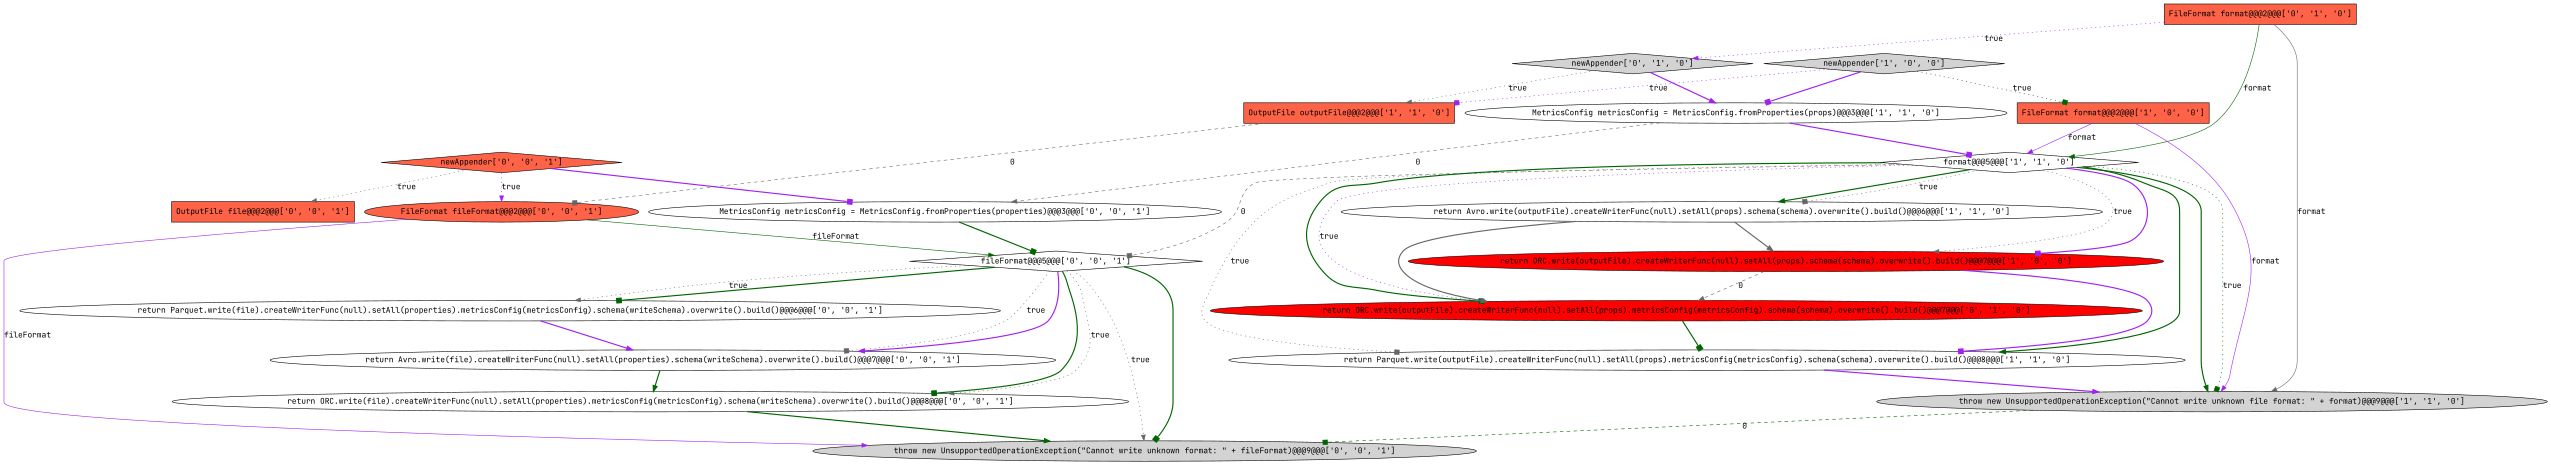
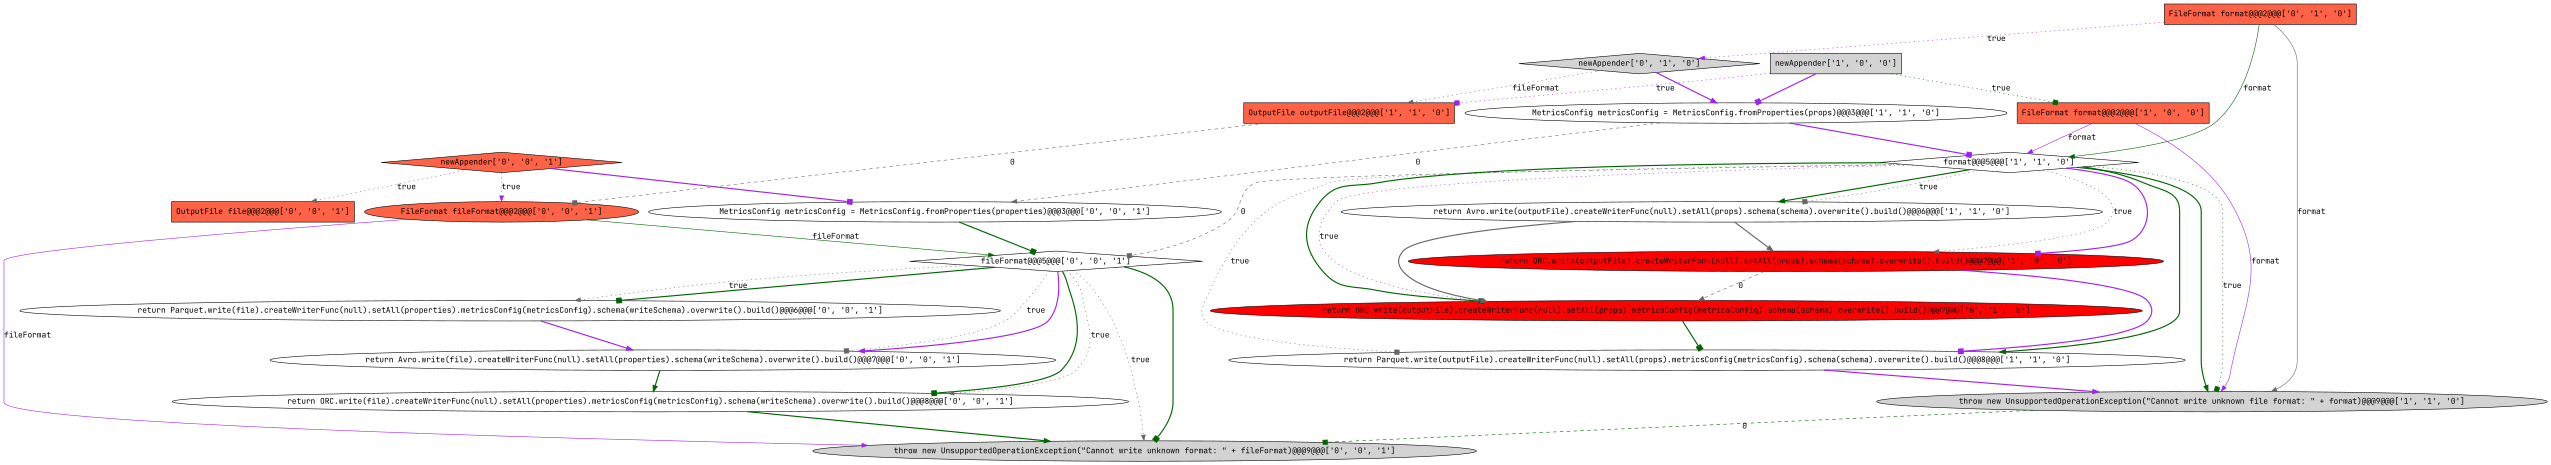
node "newAppender['1', '0', '0']": shape diamond -> box
edge "newAppender['0', '1', '0']" -> "OutputFile outputFile@@@2@@@['1', '1', '0']": label "true" -> "fileFormat"
